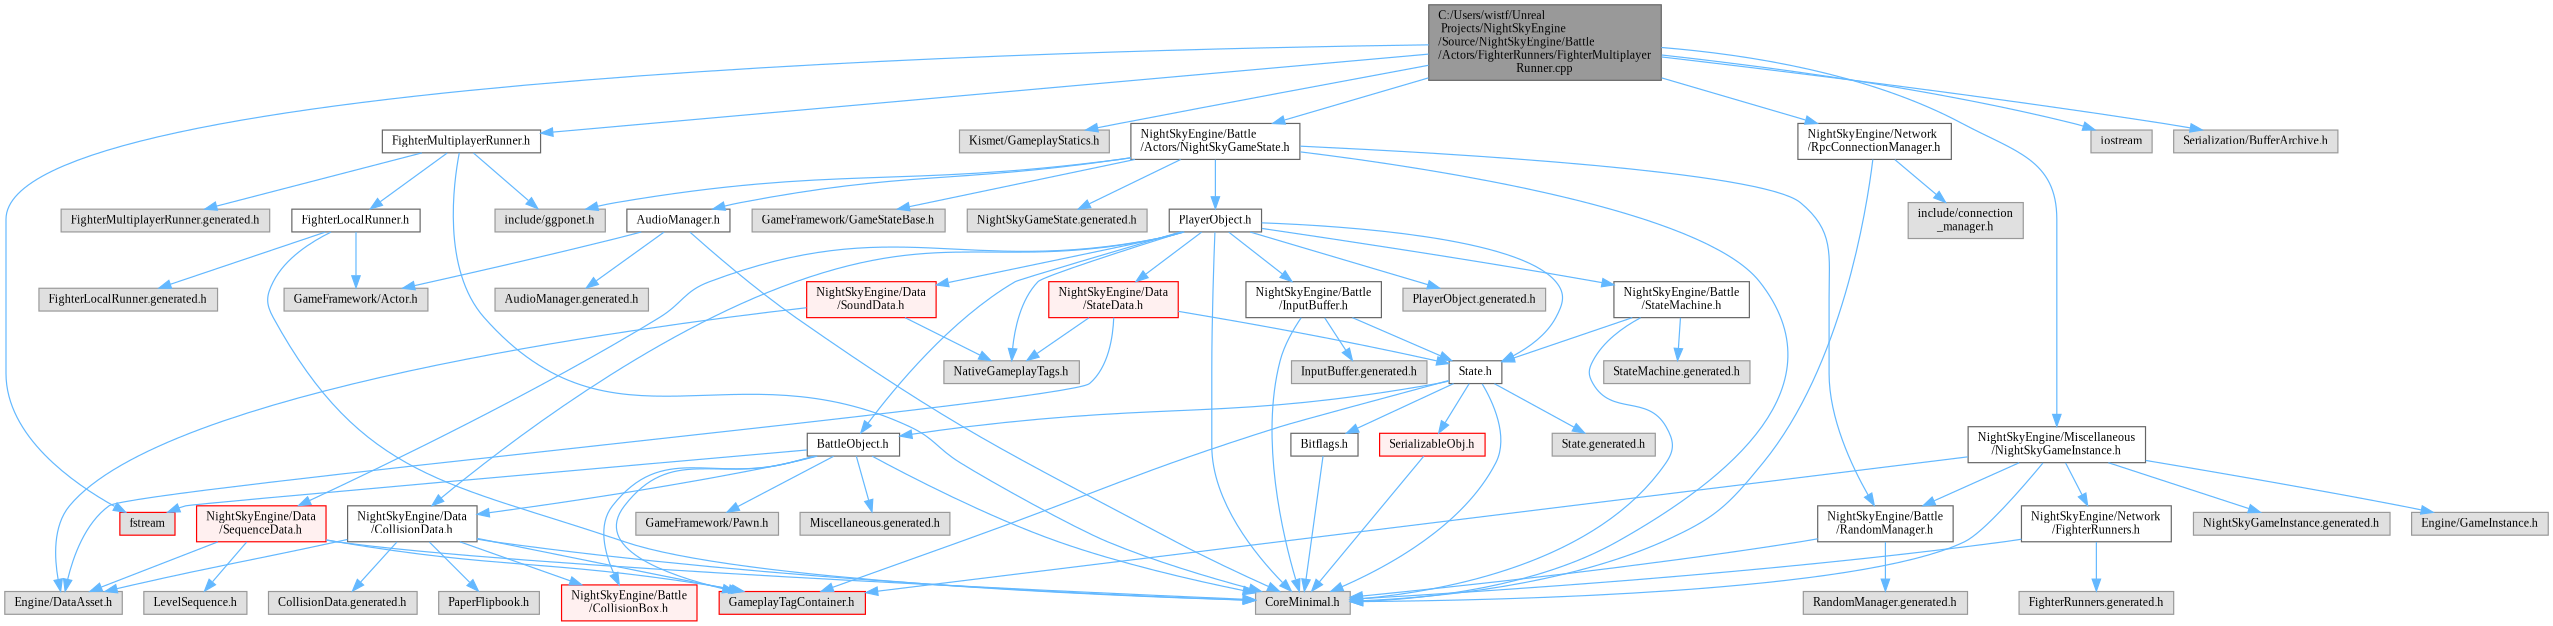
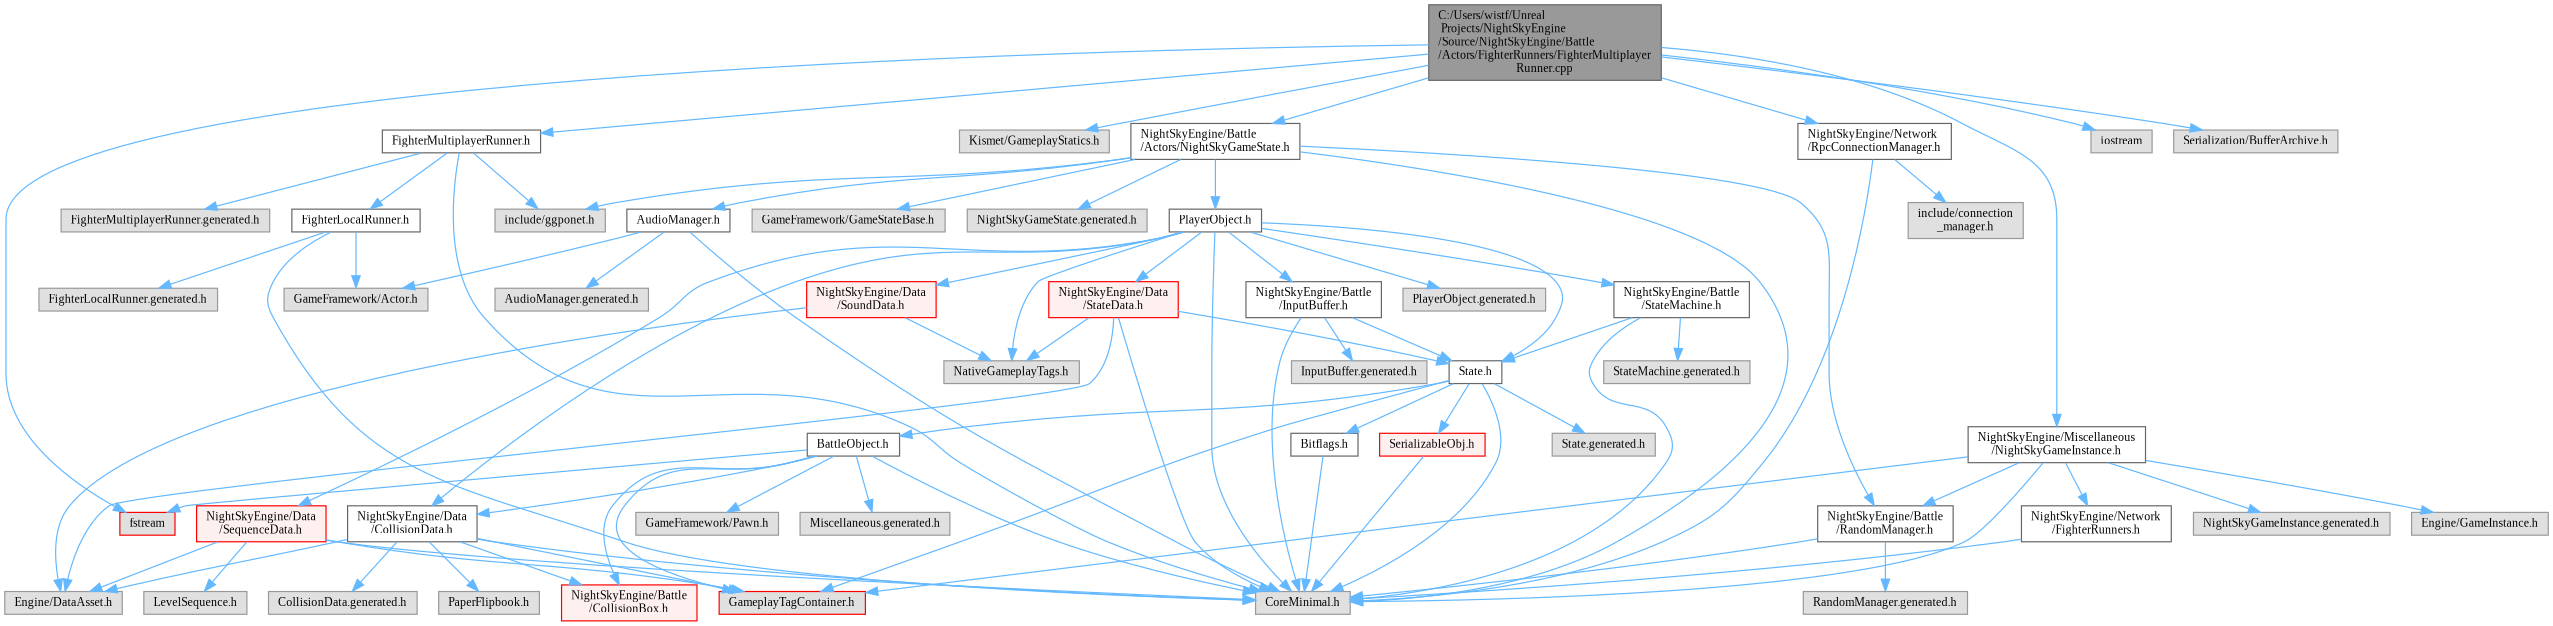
edge "PlayerObject.h" -> "BattleObject.h": removed
edge "NightSkyEngine/Data /StateData.h" -> "CoreMinimal.h": added
node "FighterRunners.generated.h": removed
